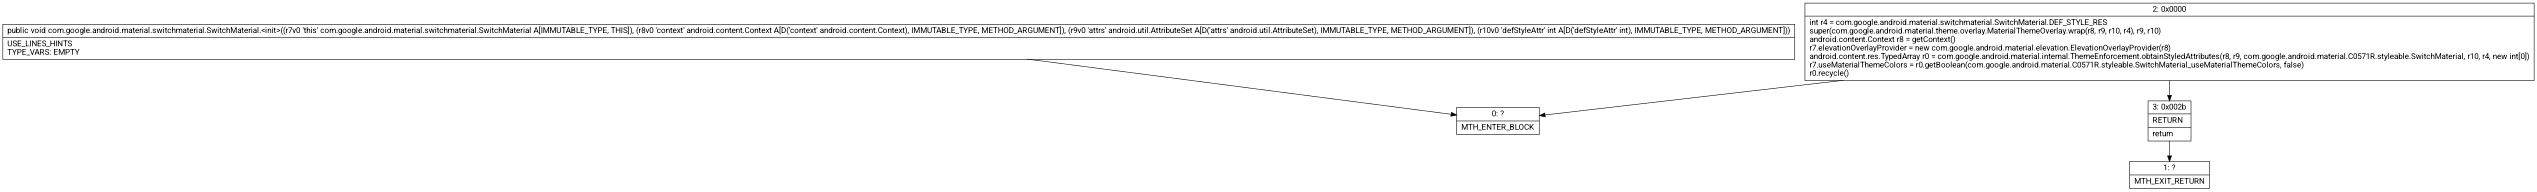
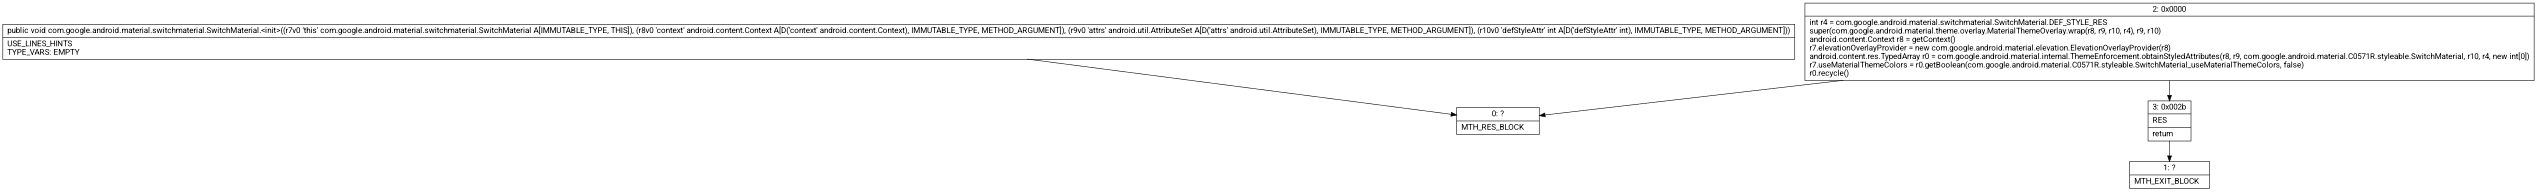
node "3: 0x002b": text "RETURN" -> "RES"
node "0: ?": text "MTH_ENTER_BLOCK" -> "MTH_RES_BLOCK"
node "1: ?": text "MTH_EXIT_RETURN" -> "MTH_EXIT_BLOCK"
